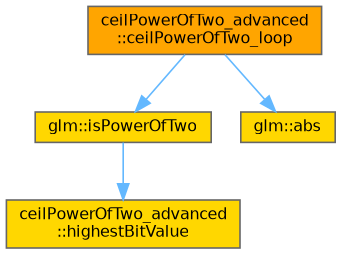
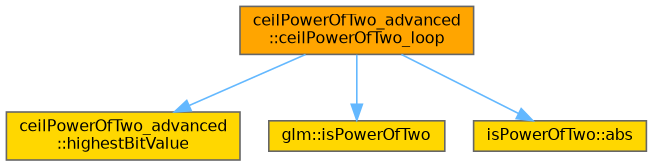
node "glm::abs": label "glm::abs" -> "isPowerOfTwo::abs"
edge "glm::isPowerOfTwo" -> "ceilPowerOfTwo_advanced ::highestBitValue": now "ceilPowerOfTwo_advanced ::ceilPowerOfTwo_loop" -> "ceilPowerOfTwo_advanced ::highestBitValue"
